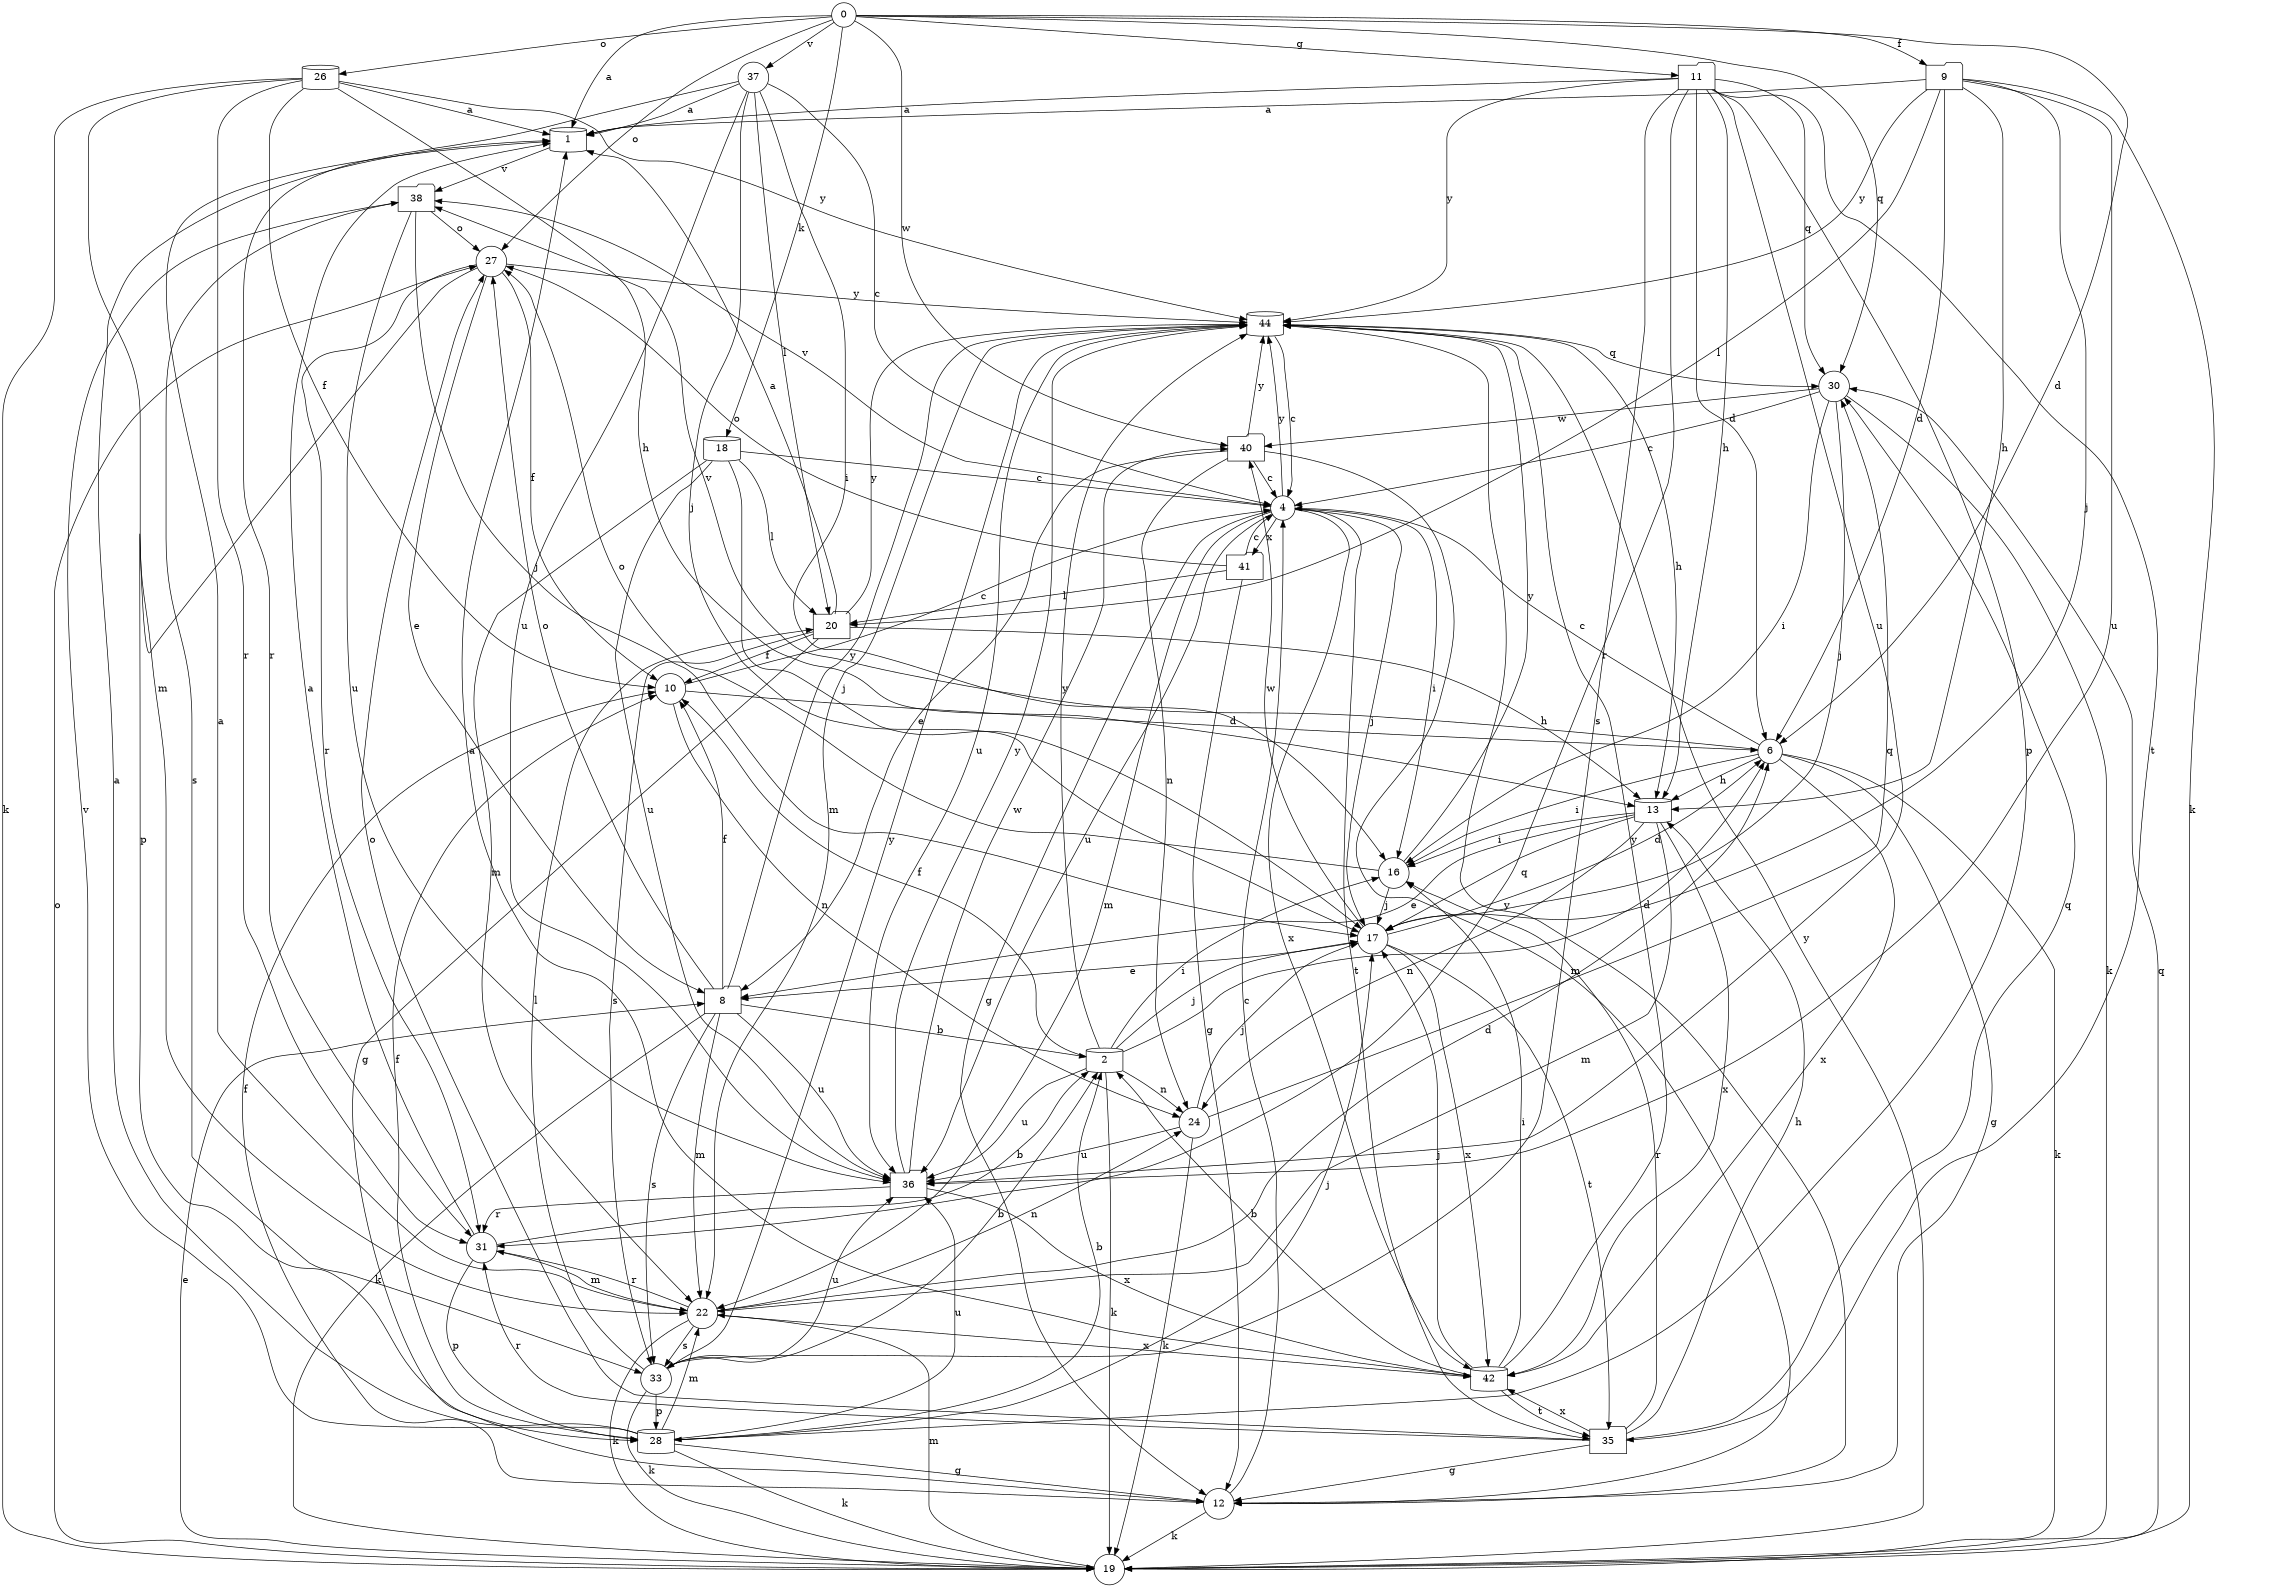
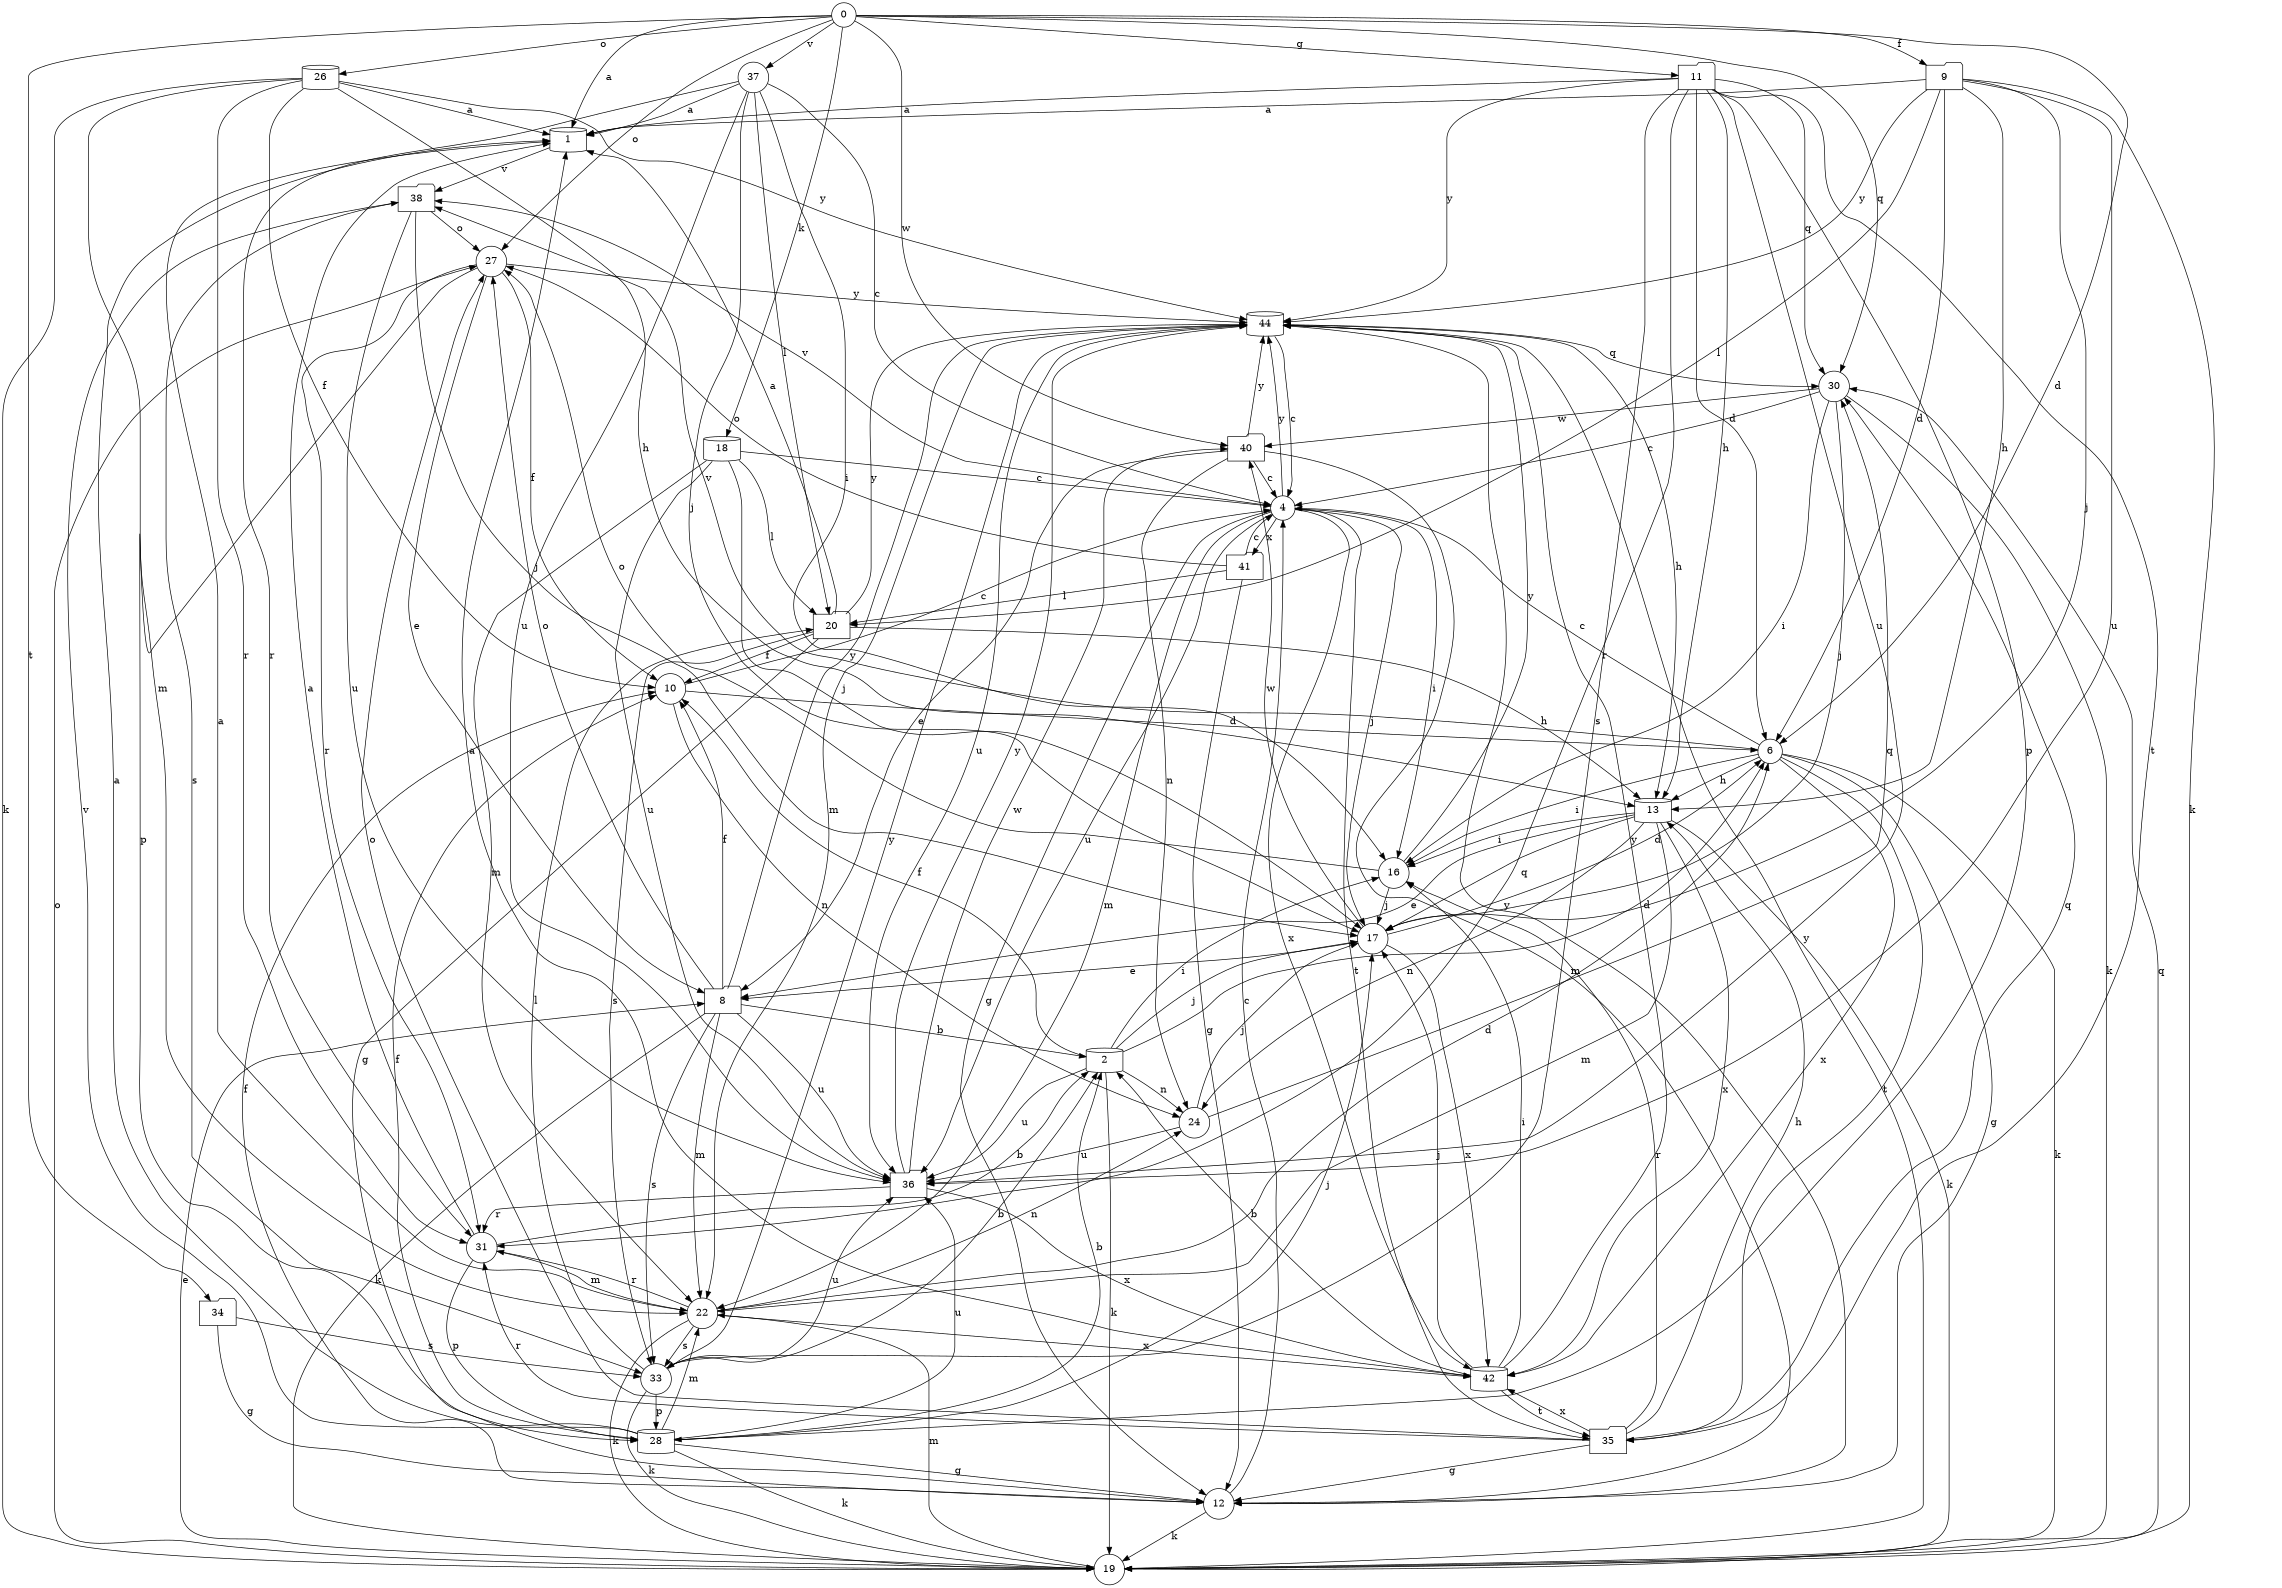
edge "2" -> "44": removed, label "y"
edge "17" -> "35": now "6" -> "35"
node "34": added
edge "24" -> "19": now "13" -> "19"
